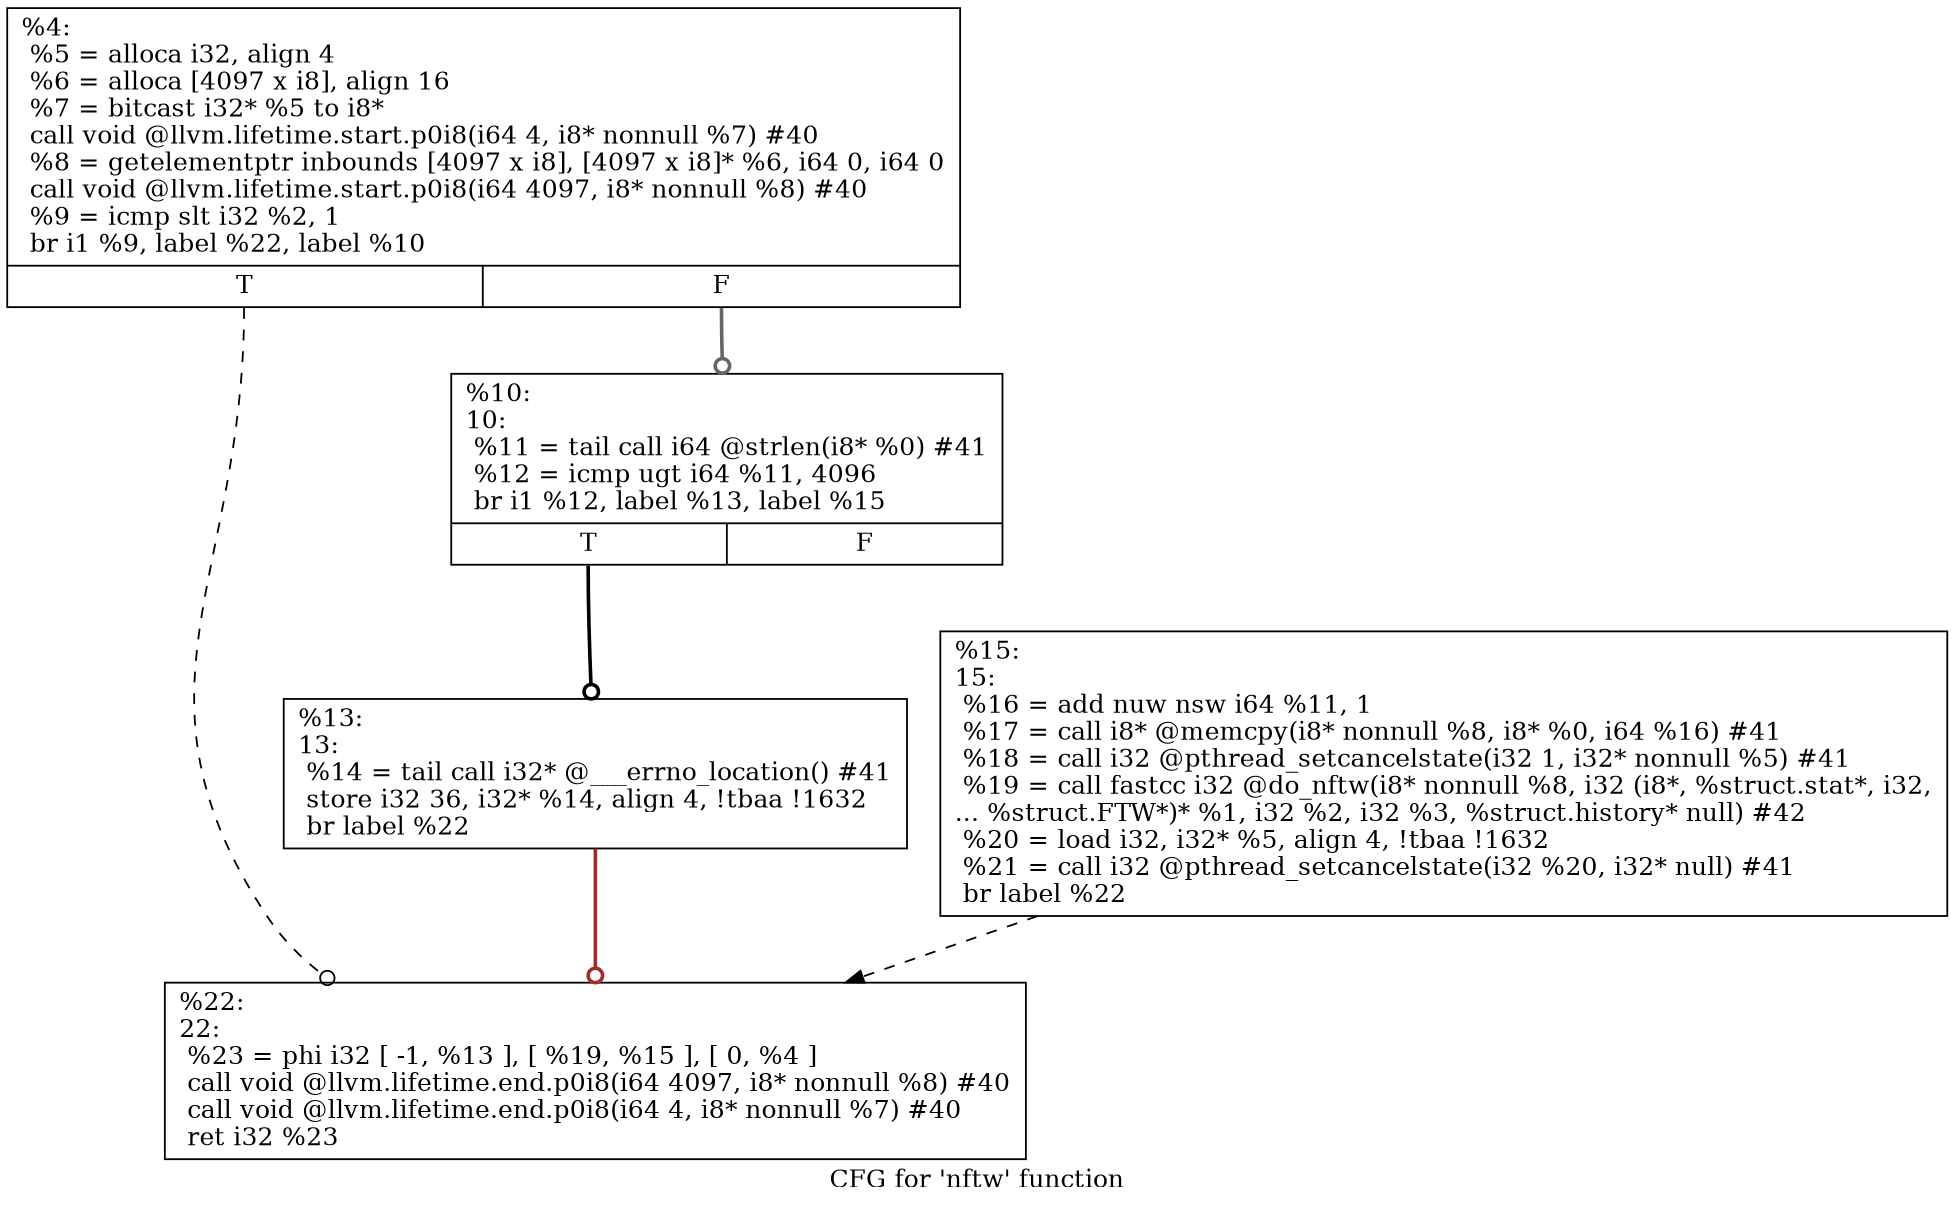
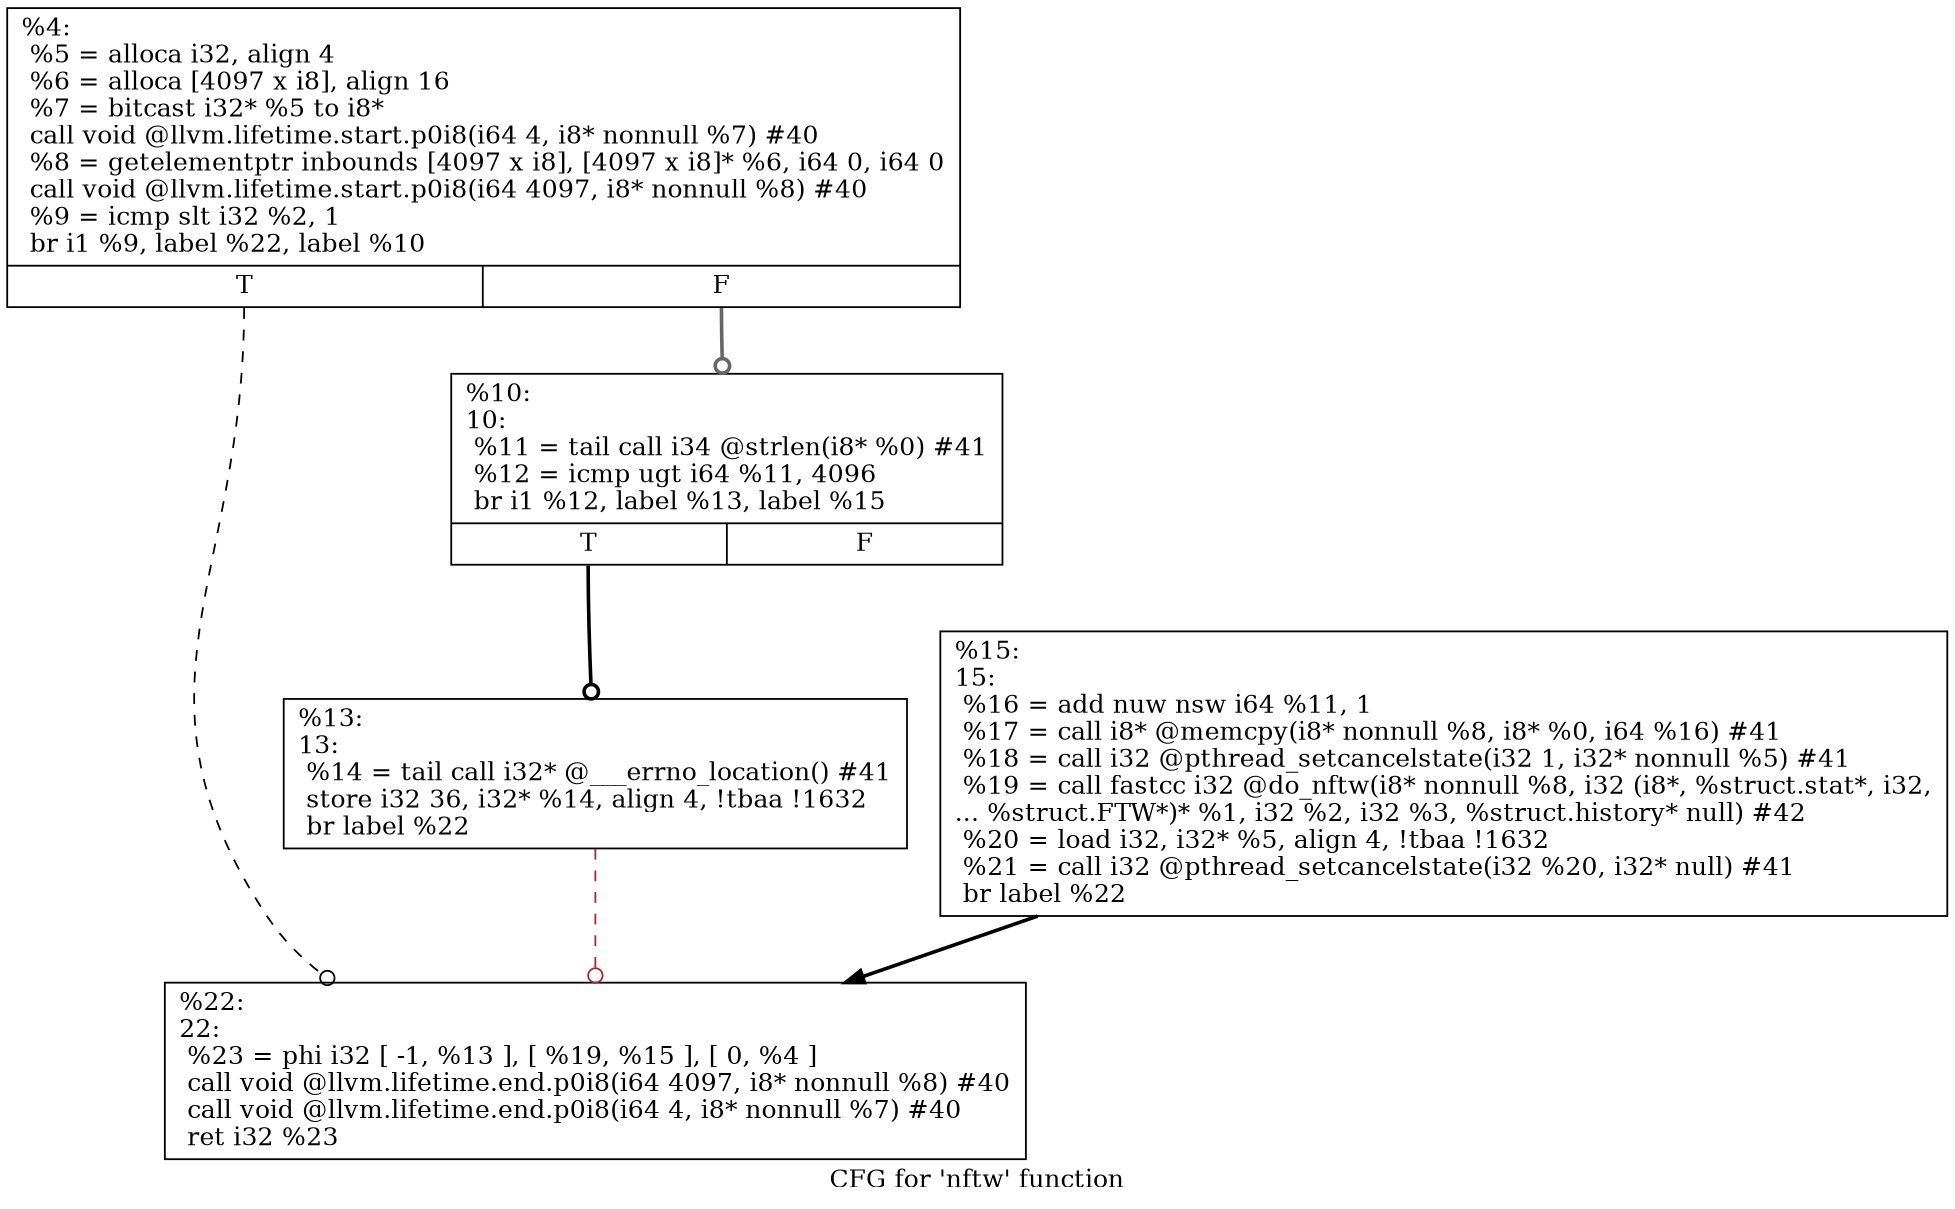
node "%10:": text "%11 = tail call i64 @strlen(i8* %0) #41" -> "%11 = tail call i34 @strlen(i8* %0) #41"
edge "%13:" -> "%22:": style bold -> dashed
edge "%15:" -> "%22:": style dashed -> bold
